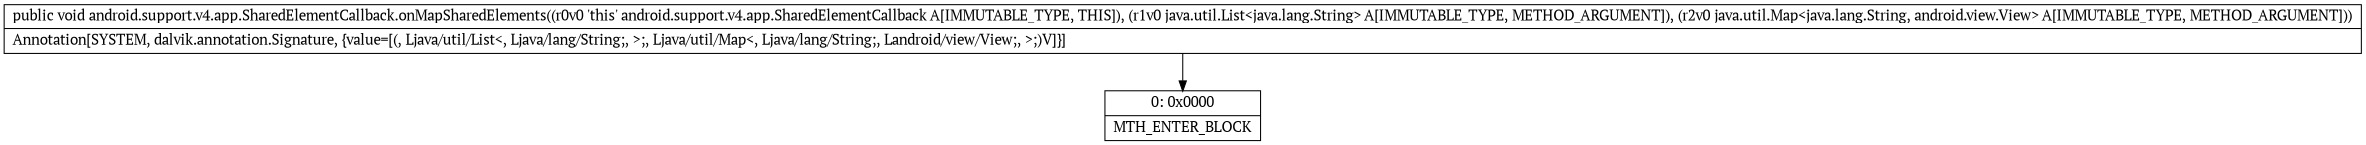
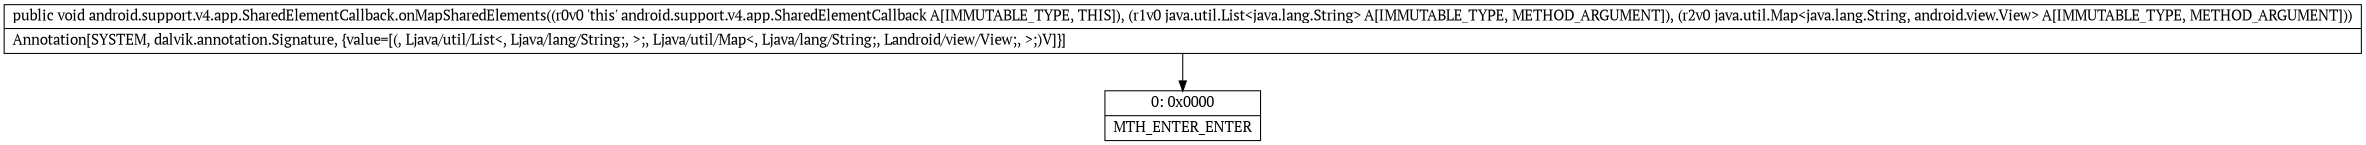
node "0: 0x0000": text "MTH_ENTER_BLOCK" -> "MTH_ENTER_ENTER"
